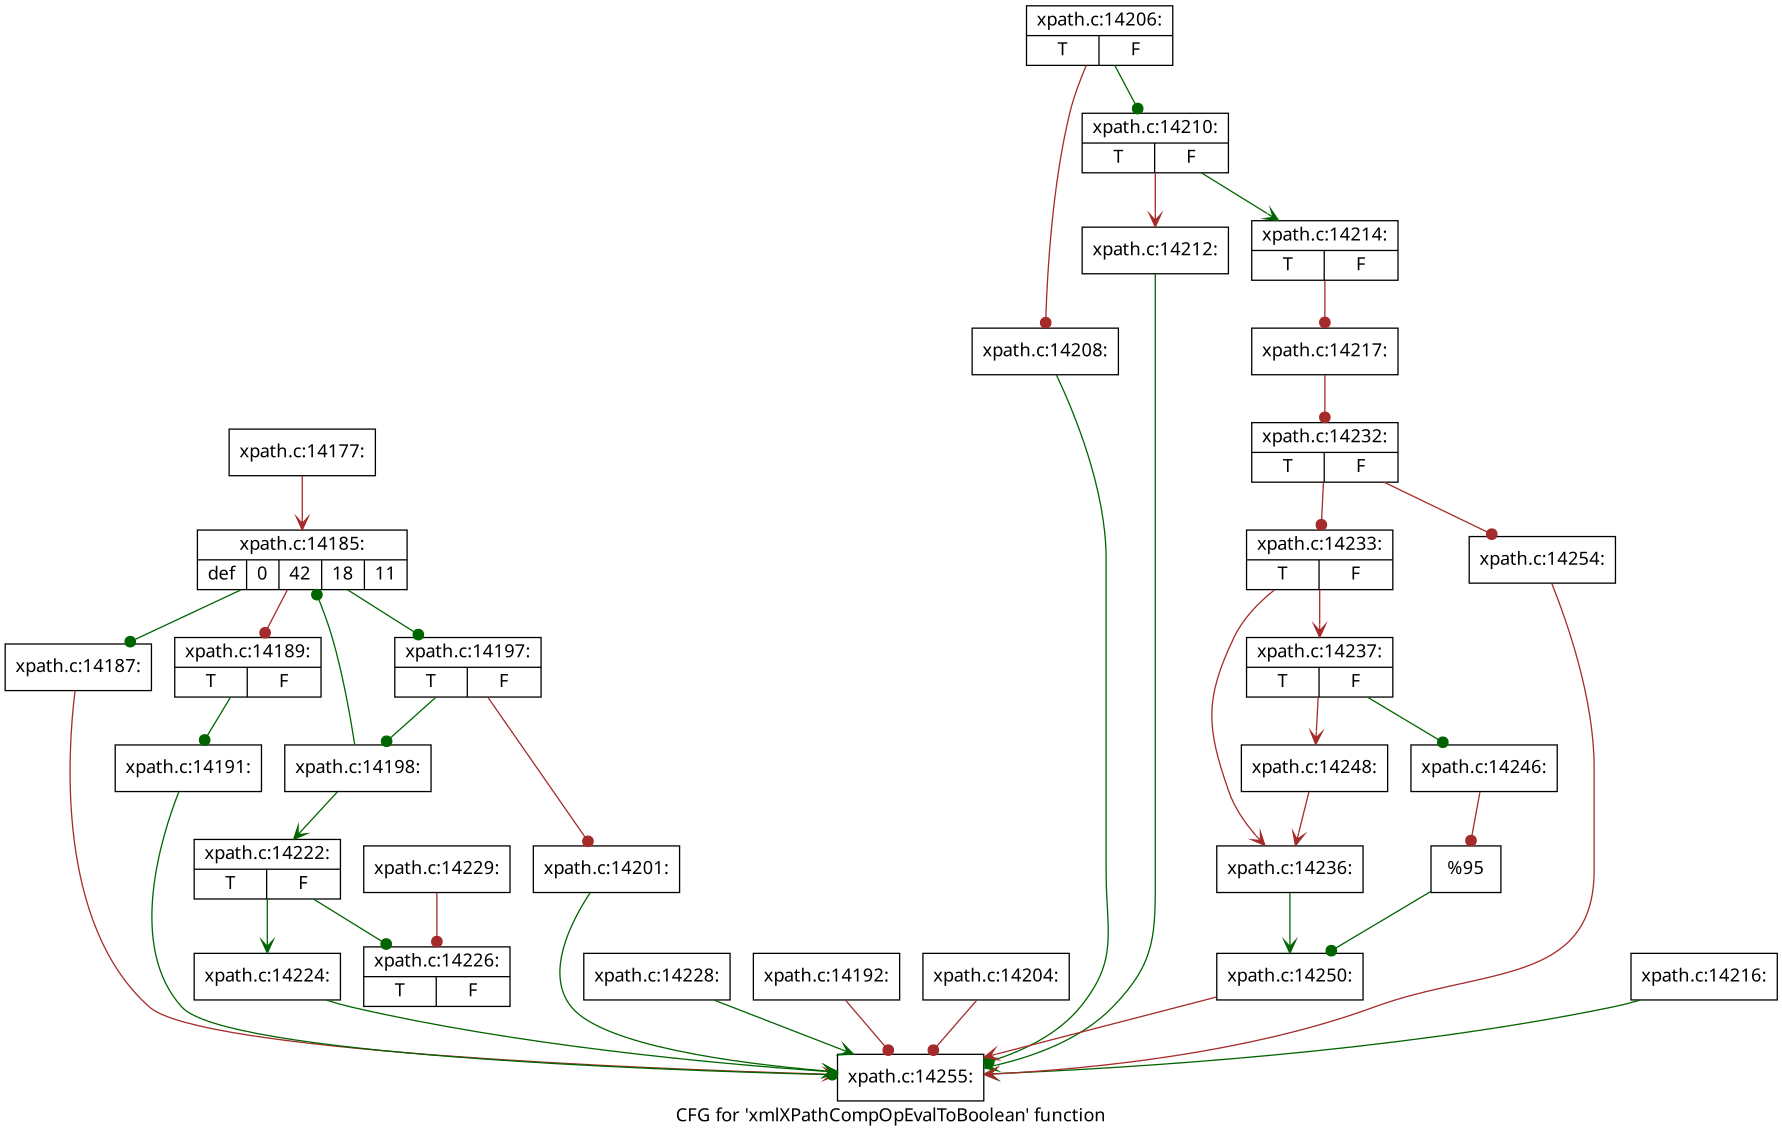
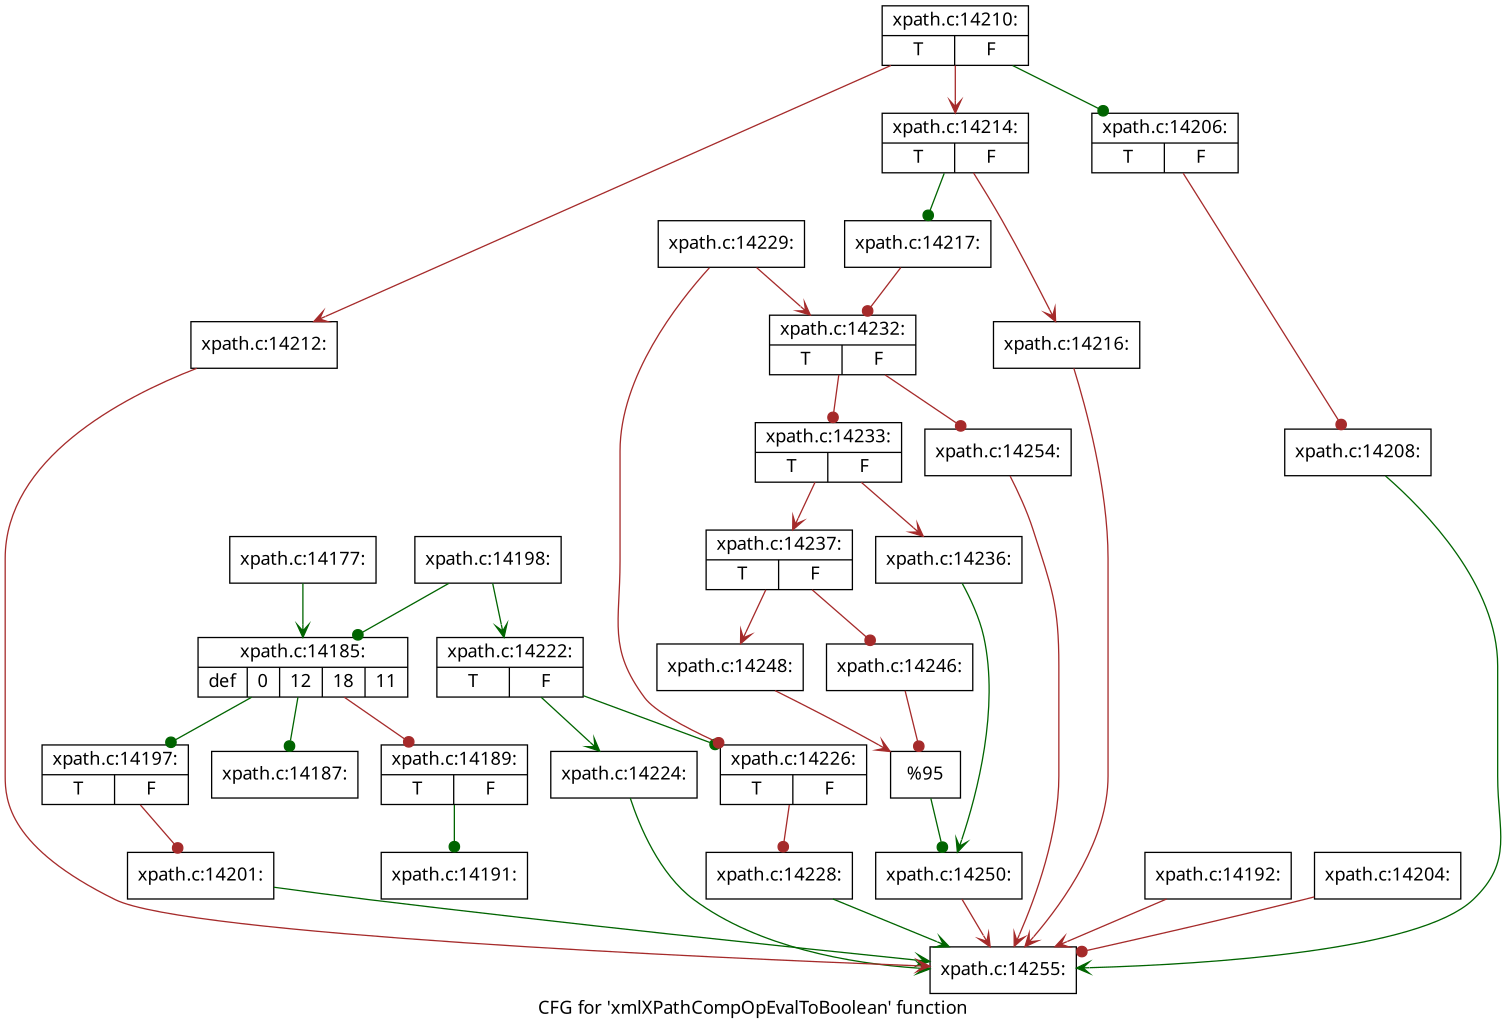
edge "xpath.c:14206:" -> "xpath.c:14210:": reversed
edge "xpath.c:14210:" -> "xpath.c:14214:": color darkgreen -> brown
edge "xpath.c:14214:" -> "xpath.c:14216:": added
edge "xpath.c:14229:" -> "xpath.c:14232:": added
edge "xpath.c:14214:" -> "xpath.c:14217:": color brown -> darkgreen
edge "xpath.c:14177:" -> "xpath.c:14185:": color brown -> darkgreen
node "xpath.c:14185:": text "42" -> "12"
edge "xpath.c:14212:" -> "xpath.c:14255:": color darkgreen -> brown
edge "xpath.c:14197:" -> "xpath.c:14198:": removed
edge "xpath.c:14237:" -> "xpath.c:14246:": color darkgreen -> brown
edge "xpath.c:14208:" -> "xpath.c:14255:": arrowhead dot -> vee
edge "xpath.c:14248:" -> "xpath.c:14236:": now "xpath.c:14248:" -> "%95"
edge "xpath.c:14226:" -> "xpath.c:14228:": added
edge "xpath.c:14191:" -> "xpath.c:14255:": removed
edge "xpath.c:14192:" -> "xpath.c:14255:": arrowhead dot -> vee
edge "xpath.c:14187:" -> "xpath.c:14255:": removed
edge "xpath.c:14216:" -> "xpath.c:14255:": color darkgreen -> brown
